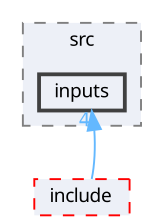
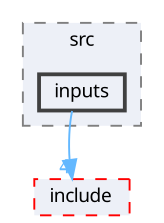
edge "include" -> "inputs": reversed
